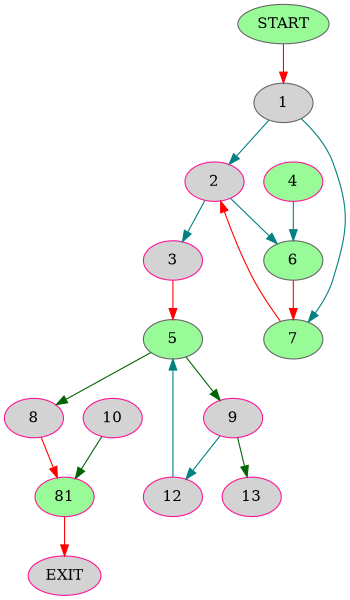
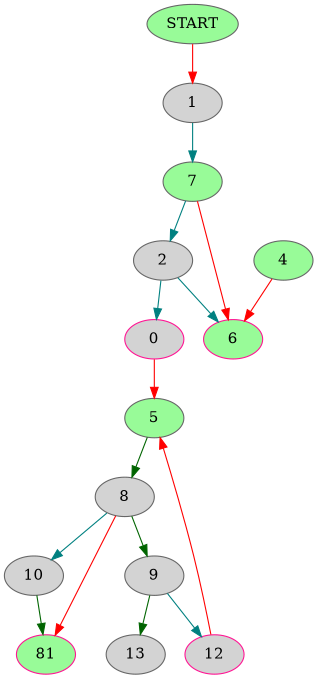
edge "1" -> "2": removed
node "2": color deeppink -> gray40
node "4": color deeppink -> gray40
edge "4" -> "6": color teal -> red
node "3": label "3" -> "0"
node "6": color gray40 -> deeppink
edge "7" -> "2": color red -> teal
edge "6" -> "7": reversed
edge "5" -> "9": now "8" -> "9"
node "8": color deeppink -> gray40
node "10": color deeppink -> gray40
node "9": color deeppink -> gray40
edge "12" -> "5": color teal -> red
node "13": color deeppink -> gray40
edge "8" -> "10": added
node "EXIT": removed
